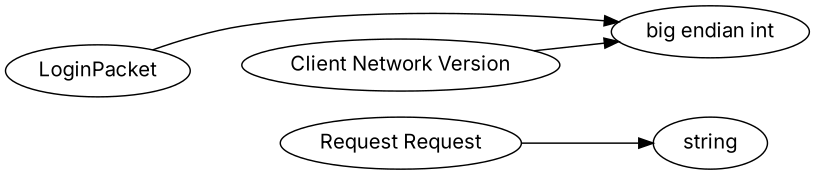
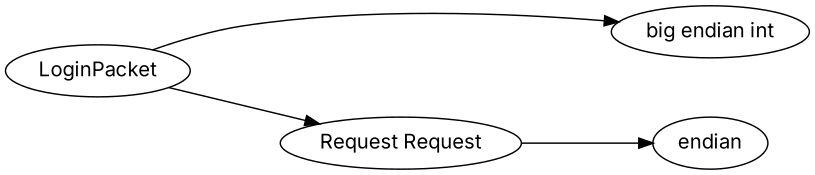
node "Client Network Version": removed
edge "LoginPacket" -> "Request Request": added
node "string": label "string" -> "endian"
